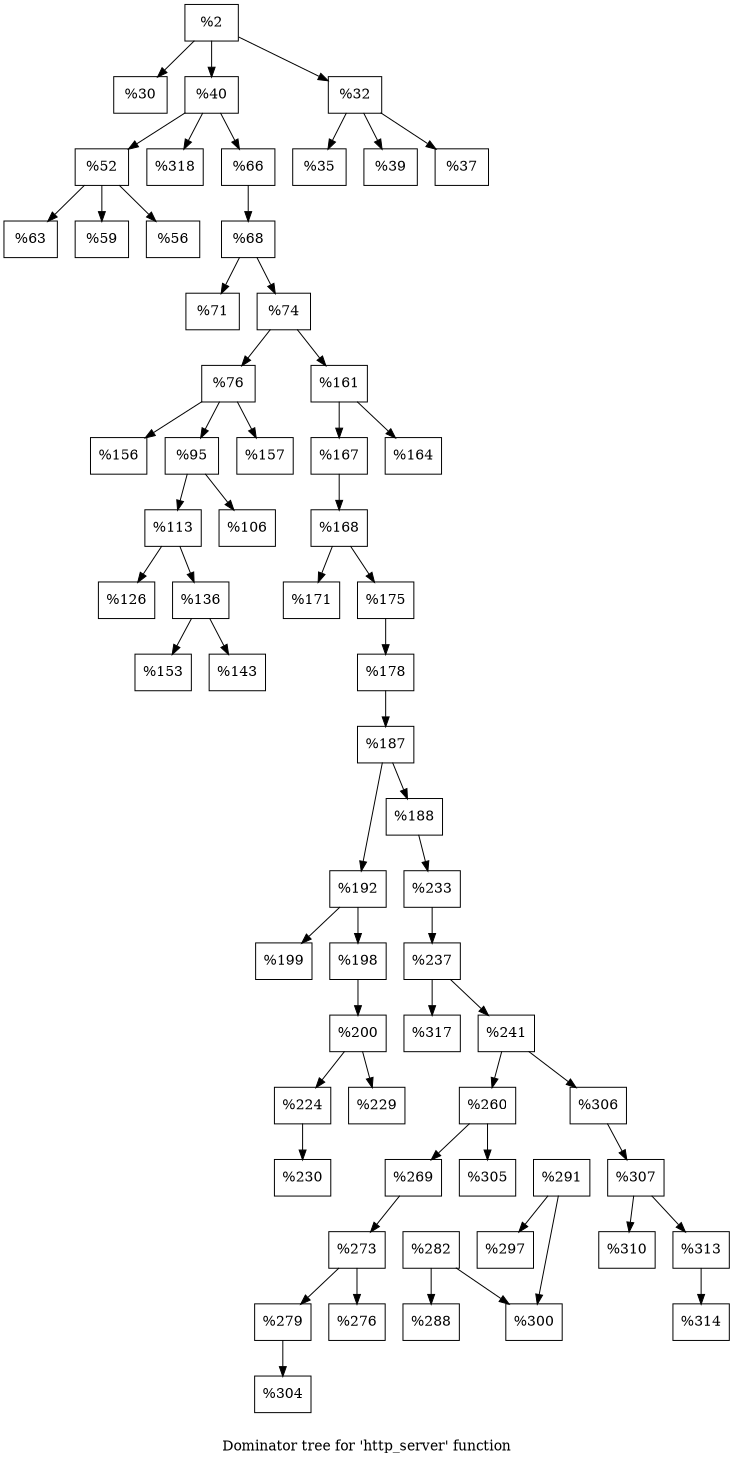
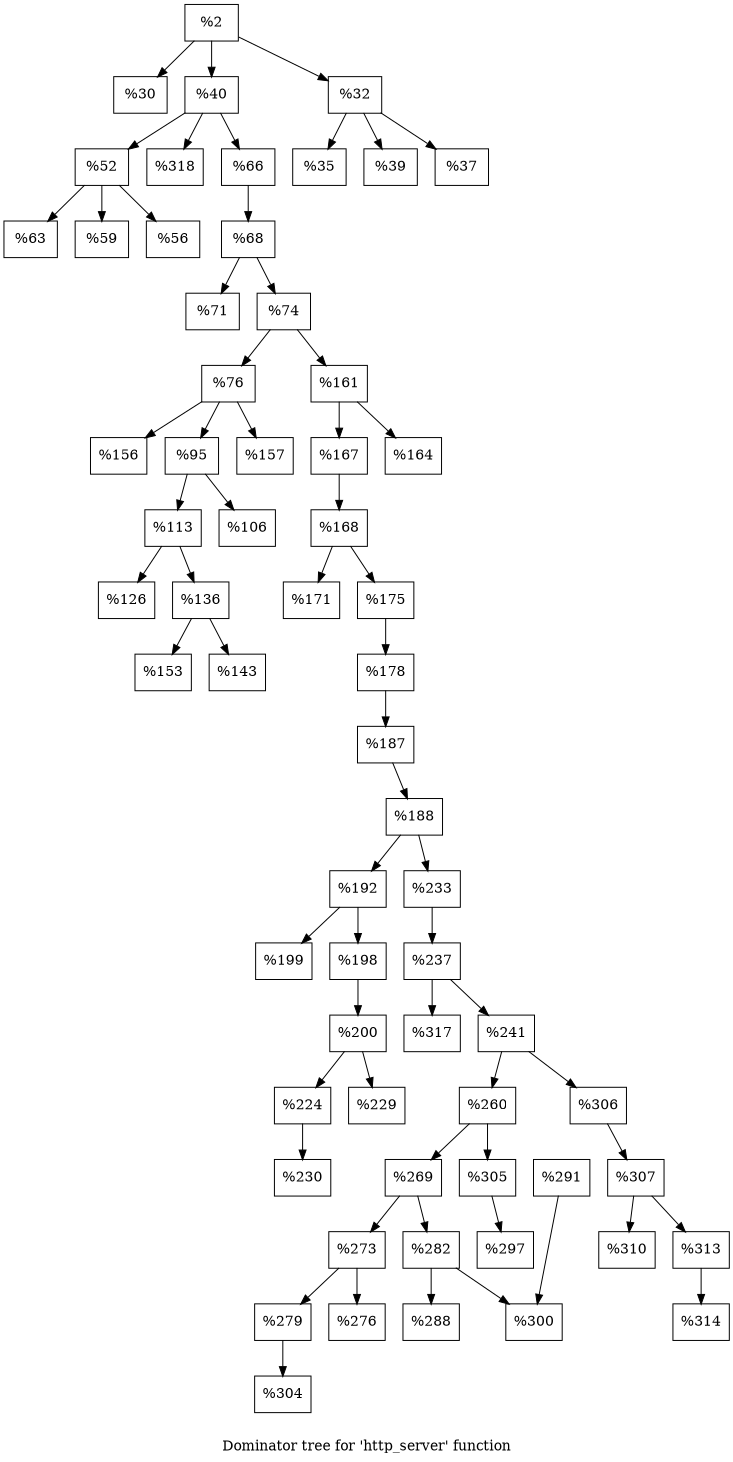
edge "%187" -> "%192": now "%188" -> "%192"
edge "%269" -> "%282": added
edge "%291" -> "%297": now "%305" -> "%297"
